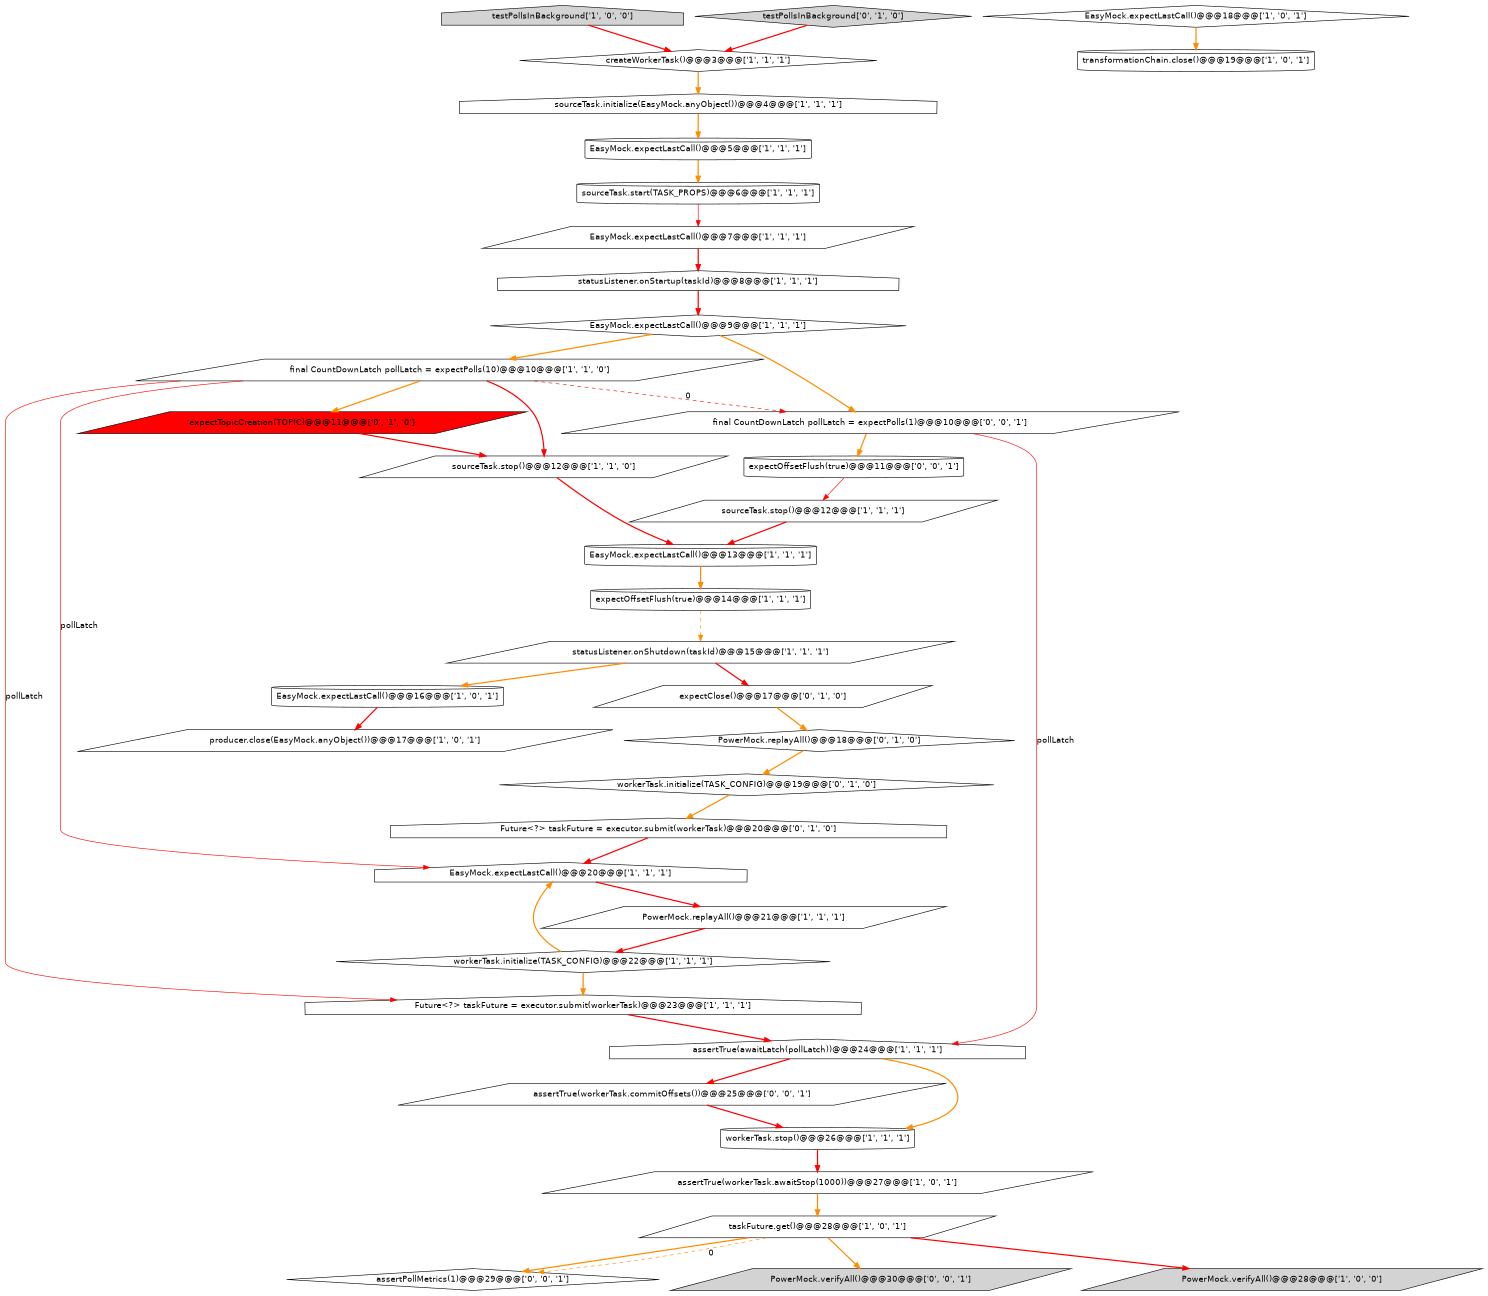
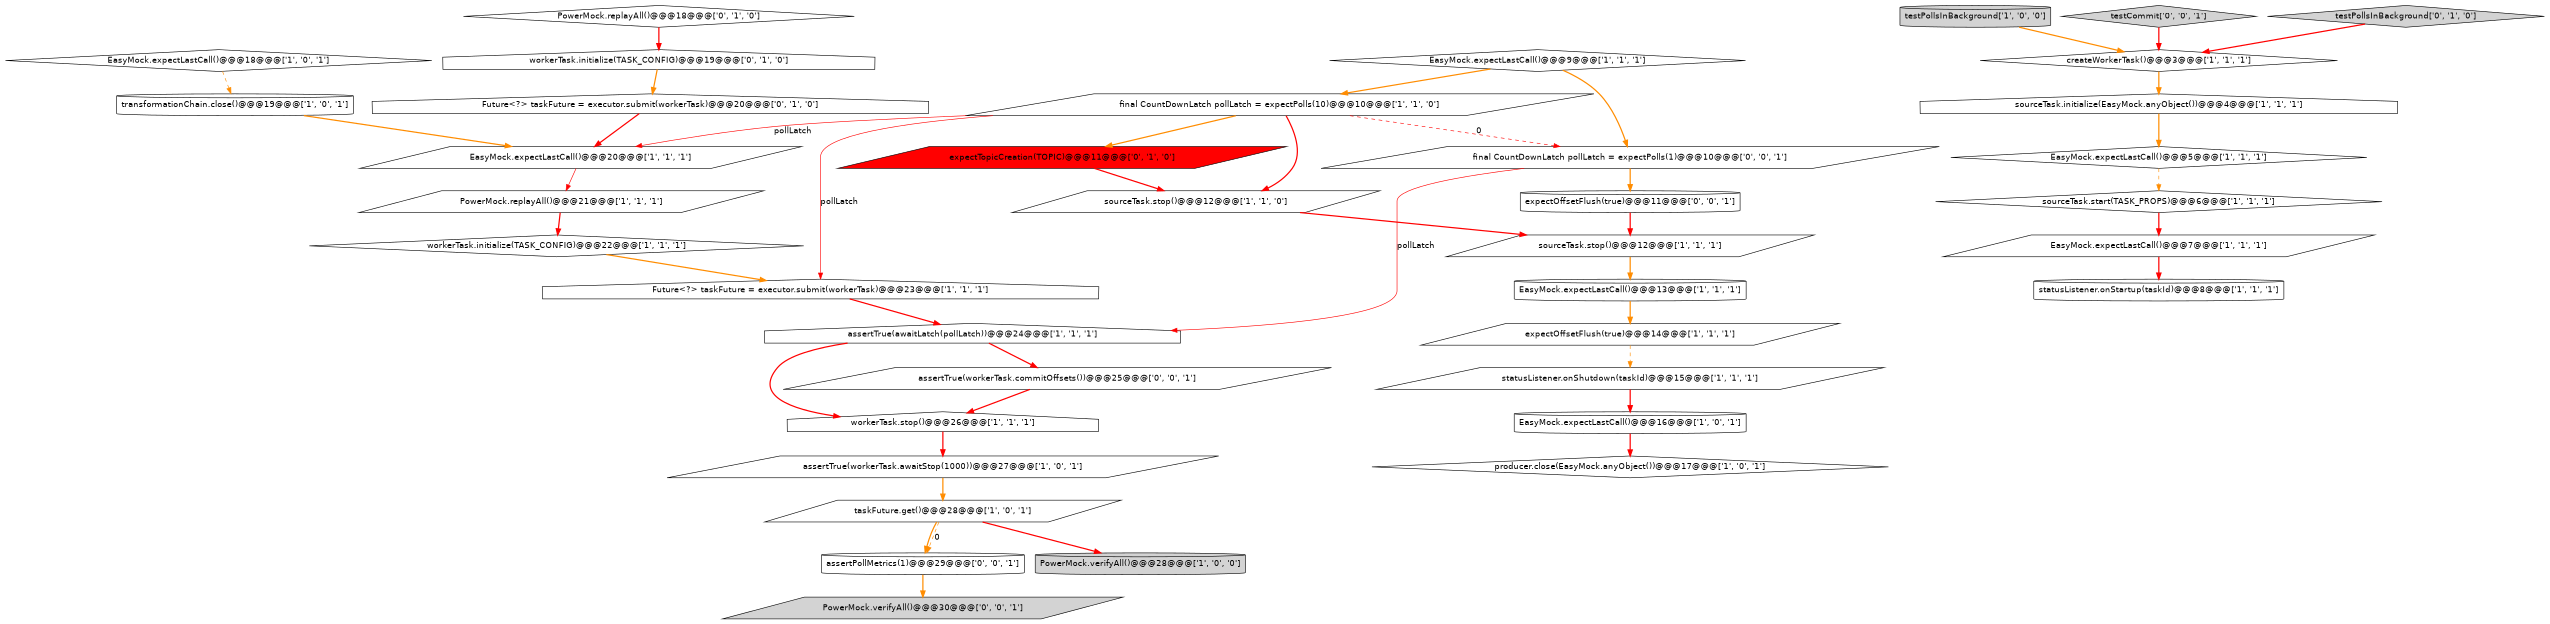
node "testPollsInBackground['1', '0', '0']": shape house -> cylinder
node "testCommit['0', '0', '1']": added
edge "EasyMock.expectLastCall()@@@18@@@['1', '0', '1']" -> "transformationChain.close()@@@19@@@['1', '0', '1']": style bold -> dashed
edge "testPollsInBackground['1', '0', '0']" -> "createWorkerTask()@@@3@@@['1', '1', '1']": color red -> darkorange
node "EasyMock.expectLastCall()@@@5@@@['1', '1', '1']": shape cylinder -> diamond
edge "EasyMock.expectLastCall()@@@5@@@['1', '1', '1']" -> "sourceTask.start(TASK_PROPS)@@@6@@@['1', '1', '1']": style bold -> dashed
node "sourceTask.start(TASK_PROPS)@@@6@@@['1', '1', '1']": shape cylinder -> diamond
edge "sourceTask.start(TASK_PROPS)@@@6@@@['1', '1', '1']" -> "EasyMock.expectLastCall()@@@7@@@['1', '1', '1']": style solid -> bold
node "statusListener.onStartup(taskId)@@@8@@@['1', '1', '1']": shape house -> cylinder
edge "statusListener.onStartup(taskId)@@@8@@@['1', '1', '1']" -> "EasyMock.expectLastCall()@@@9@@@['1', '1', '1']": removed
edge "expectOffsetFlush(true)@@@11@@@['0', '0', '1']" -> "sourceTask.stop()@@@12@@@['1', '1', '1']": style solid -> bold
edge "sourceTask.stop()@@@12@@@['1', '1', '0']" -> "EasyMock.expectLastCall()@@@13@@@['1', '1', '1']": now "sourceTask.stop()@@@12@@@['1', '1', '0']" -> "sourceTask.stop()@@@12@@@['1', '1', '1']"
edge "sourceTask.stop()@@@12@@@['1', '1', '1']" -> "EasyMock.expectLastCall()@@@13@@@['1', '1', '1']": color red -> darkorange
node "expectOffsetFlush(true)@@@14@@@['1', '1', '1']": shape cylinder -> parallelogram
edge "statusListener.onShutdown(taskId)@@@15@@@['1', '1', '1']" -> "EasyMock.expectLastCall()@@@16@@@['1', '0', '1']": color darkorange -> red
node "expectClose()@@@17@@@['0', '1', '0']": removed
node "producer.close(EasyMock.anyObject())@@@17@@@['1', '0', '1']": shape parallelogram -> diamond
edge "PowerMock.replayAll()@@@18@@@['0', '1', '0']" -> "workerTask.initialize(TASK_CONFIG)@@@19@@@['0', '1', '0']": color darkorange -> red
node "workerTask.initialize(TASK_CONFIG)@@@19@@@['0', '1', '0']": shape diamond -> house
node "EasyMock.expectLastCall()@@@20@@@['1', '1', '1']": shape house -> parallelogram
edge "EasyMock.expectLastCall()@@@20@@@['1', '1', '1']" -> "PowerMock.replayAll()@@@21@@@['1', '1', '1']": style bold -> solid
edge "workerTask.initialize(TASK_CONFIG)@@@22@@@['1', '1', '1']" -> "EasyMock.expectLastCall()@@@20@@@['1', '1', '1']": now "transformationChain.close()@@@19@@@['1', '0', '1']" -> "EasyMock.expectLastCall()@@@20@@@['1', '1', '1']"
edge "assertTrue(awaitLatch(pollLatch))@@@24@@@['1', '1', '1']" -> "workerTask.stop()@@@26@@@['1', '1', '1']": color darkorange -> red
node "workerTask.stop()@@@26@@@['1', '1', '1']": shape cylinder -> house
edge "taskFuture.get()@@@28@@@['1', '0', '1']" -> "PowerMock.verifyAll()@@@30@@@['0', '0', '1']": now "assertPollMetrics(1)@@@29@@@['0', '0', '1']" -> "PowerMock.verifyAll()@@@30@@@['0', '0', '1']"
node "assertPollMetrics(1)@@@29@@@['0', '0', '1']": shape diamond -> cylinder
node "PowerMock.verifyAll()@@@28@@@['1', '0', '0']": shape parallelogram -> cylinder
